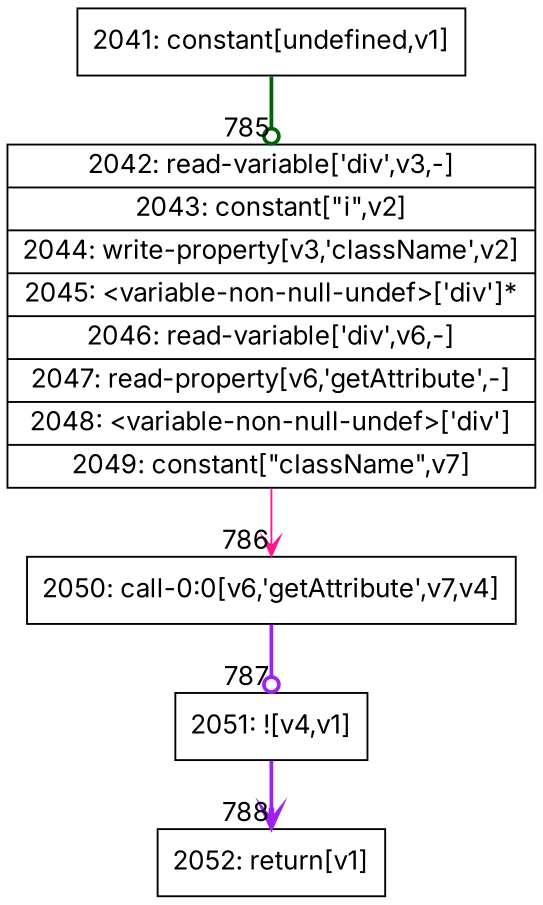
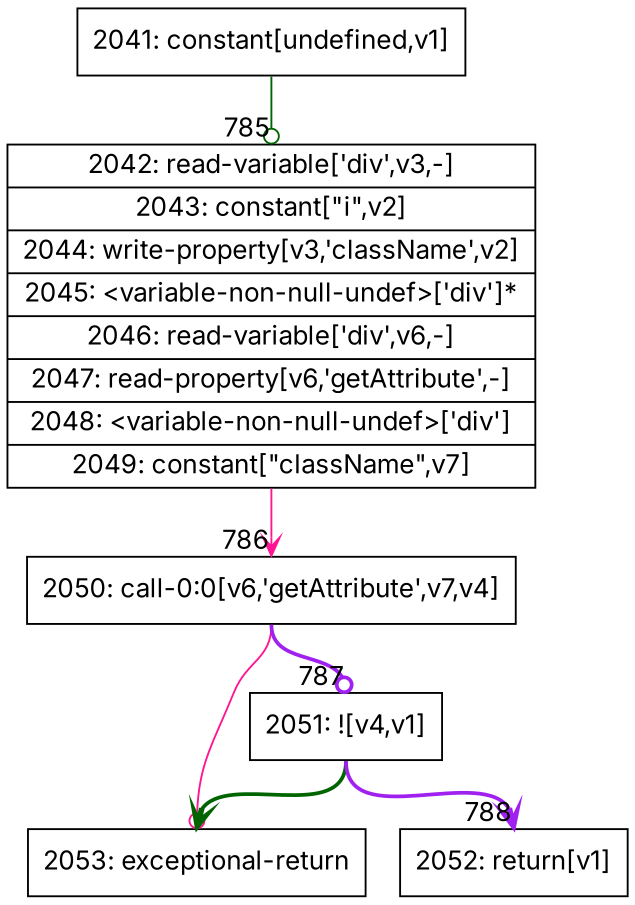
edge "2041: constant[undefined,v1]" -> "2042: read-variable['div',v3,-]": style bold -> solid
node "2053: exceptional-return": added
